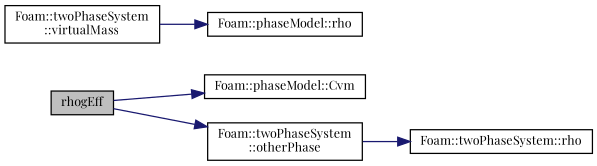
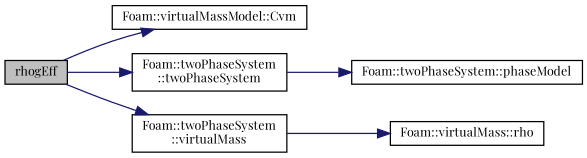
node "Foam::phaseModel::rho": label "Foam::phaseModel::rho" -> "Foam::virtualMass::rho"
node "Foam::phaseModel::Cvm": label "Foam::phaseModel::Cvm" -> "Foam::virtualMassModel::Cvm"
edge "rhogEff" -> "Foam::twoPhaseSystem ::virtualMass": added
node "Foam::twoPhaseSystem ::otherPhase": label "Foam::twoPhaseSystem ::otherPhase" -> "Foam::twoPhaseSystem ::twoPhaseSystem"
node "Foam::twoPhaseSystem::rho": label "Foam::twoPhaseSystem::rho" -> "Foam::twoPhaseSystem::phaseModel"
